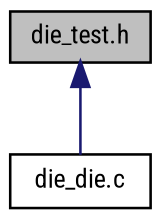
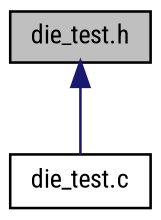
node "die_die.c": label "die_die.c" -> "die_test.c"
